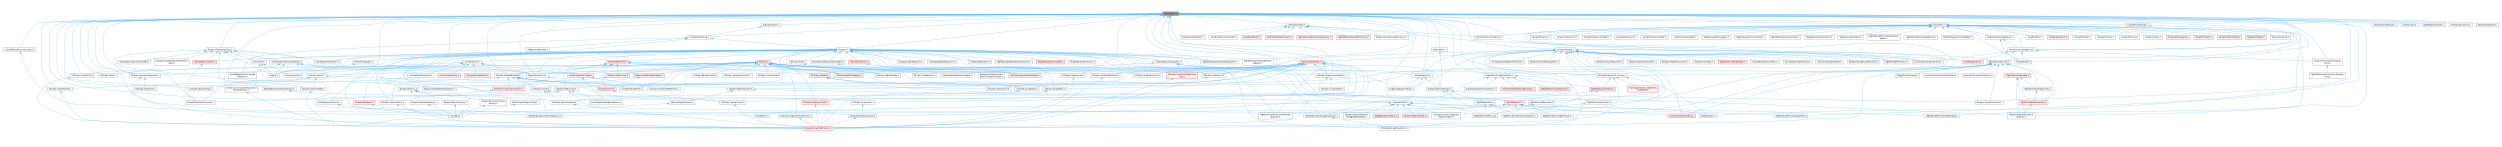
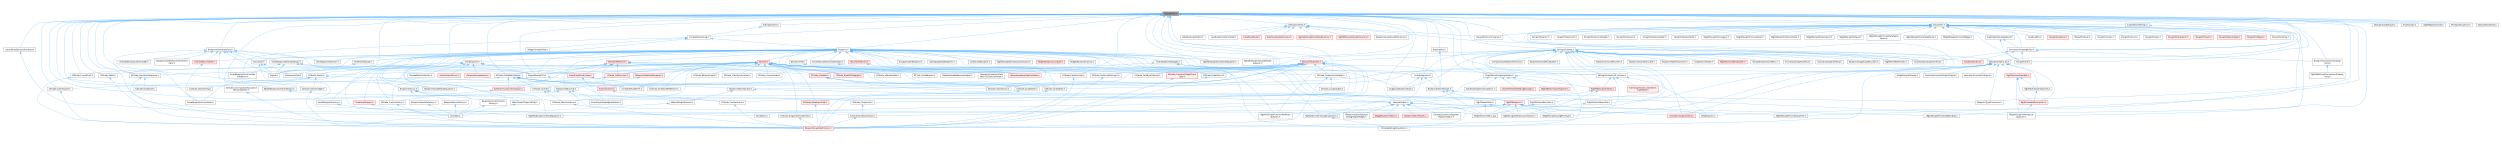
edge "BlueprintGraphDefinitions.h" -> "K2Node_Select.h": added
